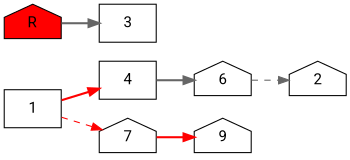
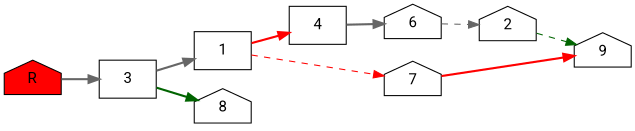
edge "2" -> "9": added
edge "3" -> "1": added
node "8": added
